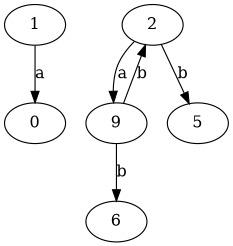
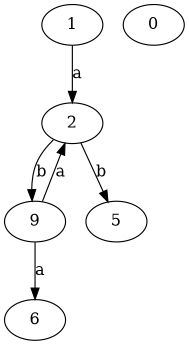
edge "1" -> "0": now "1" -> "2"
edge "2" -> "9": label "a" -> "b"
edge "9" -> "2": label "b" -> "a"
edge "9" -> "6": label "b" -> "a"
